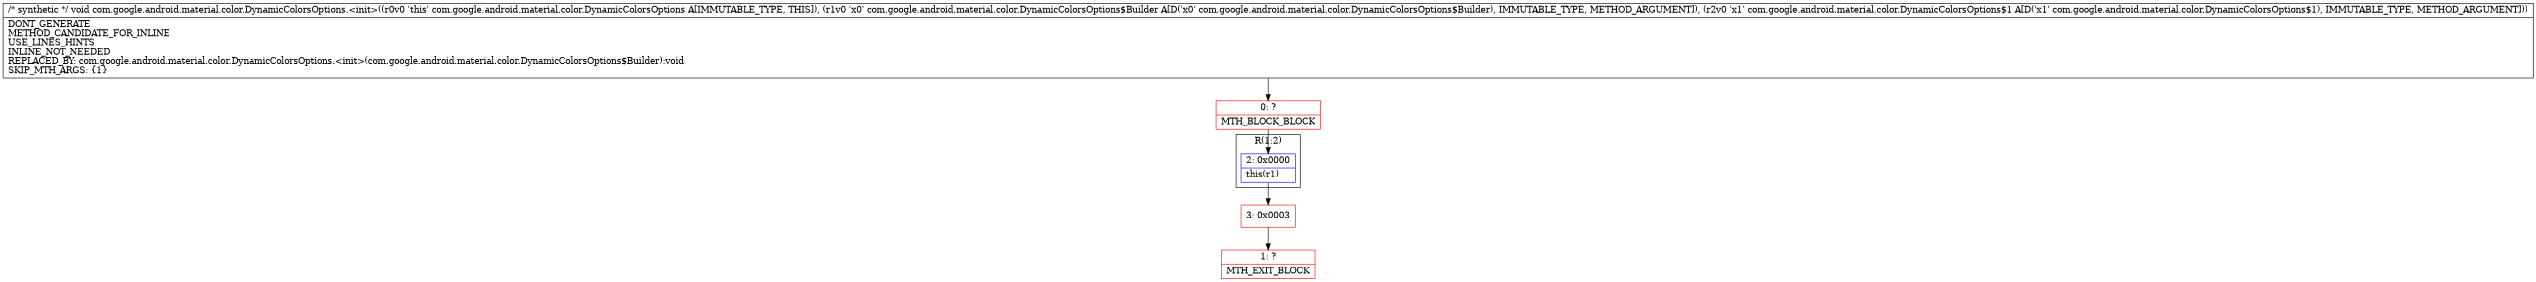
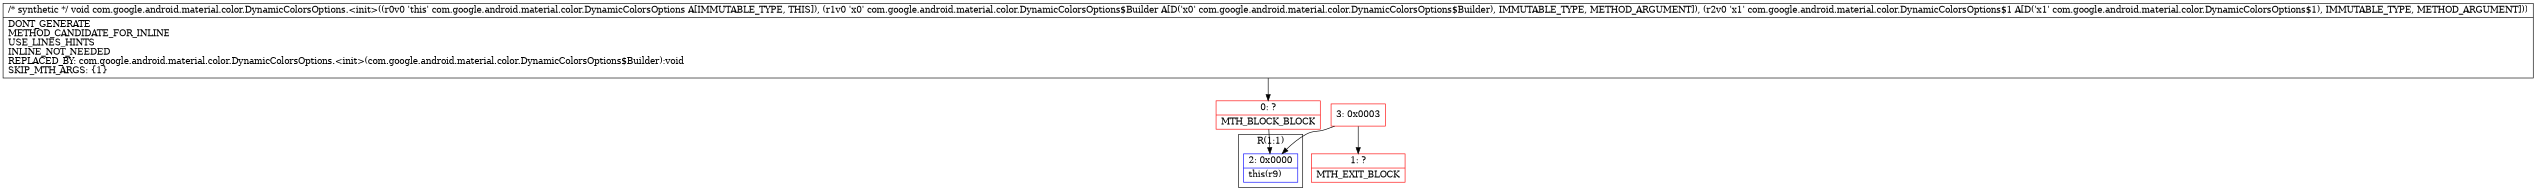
cluster "R(1:2)": label "R(1:2)" -> "R(1:1)"
node "2: 0x0000": text "this(r1)" -> "this(r9)"
edge "2: 0x0000" -> "3: 0x0003": reversed
